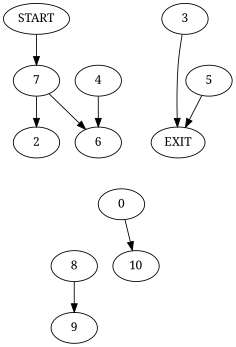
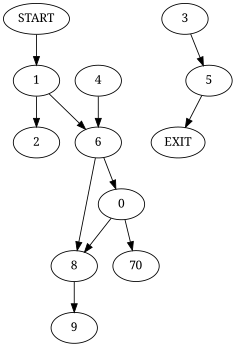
edge "3" -> "EXIT": now "3" -> "5"
node "7": label "7" -> "1"
edge "6" -> "0": added
edge "6" -> "8": added
edge "0" -> "8": added
node "10": label "10" -> "70"
